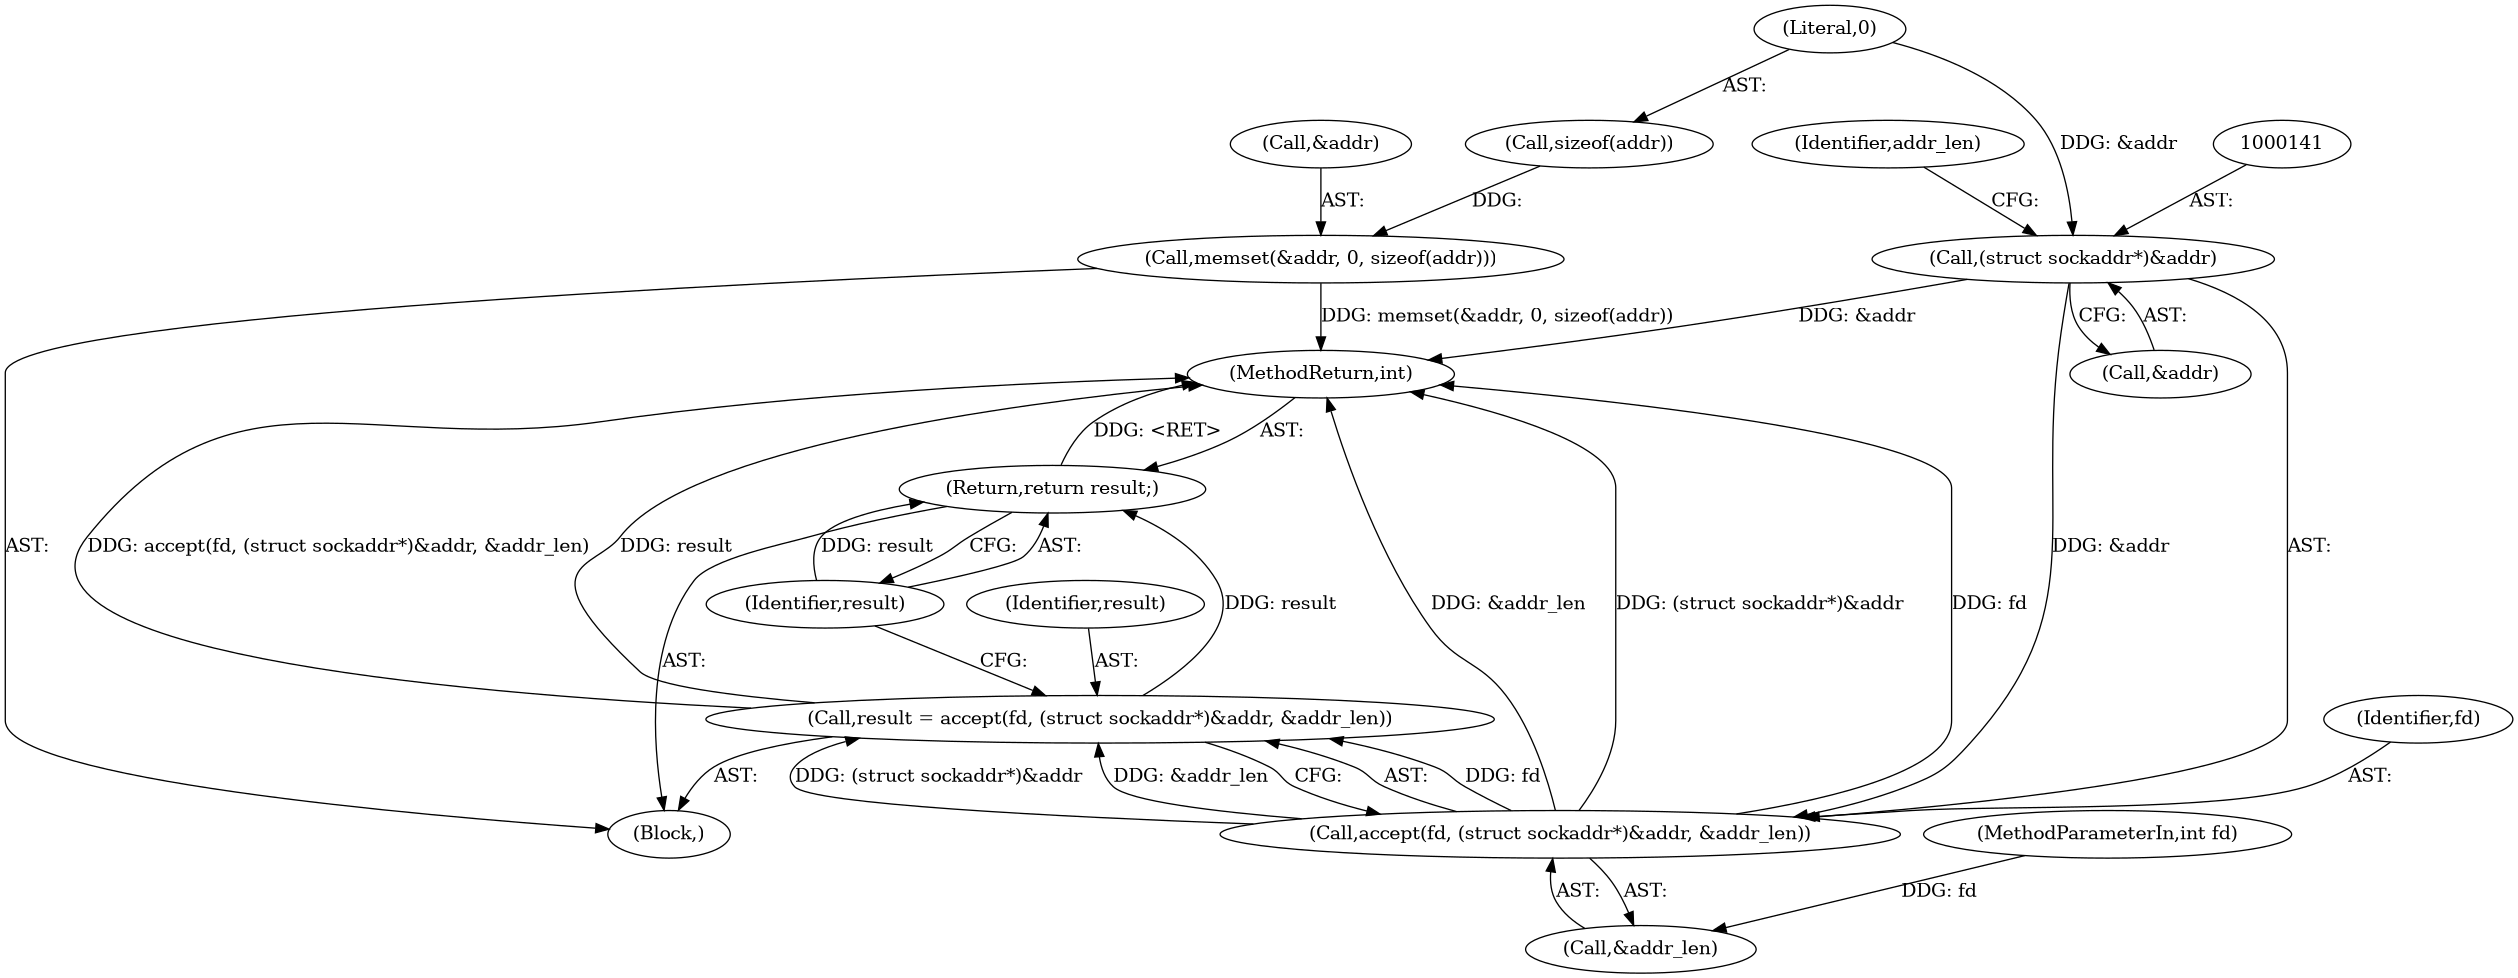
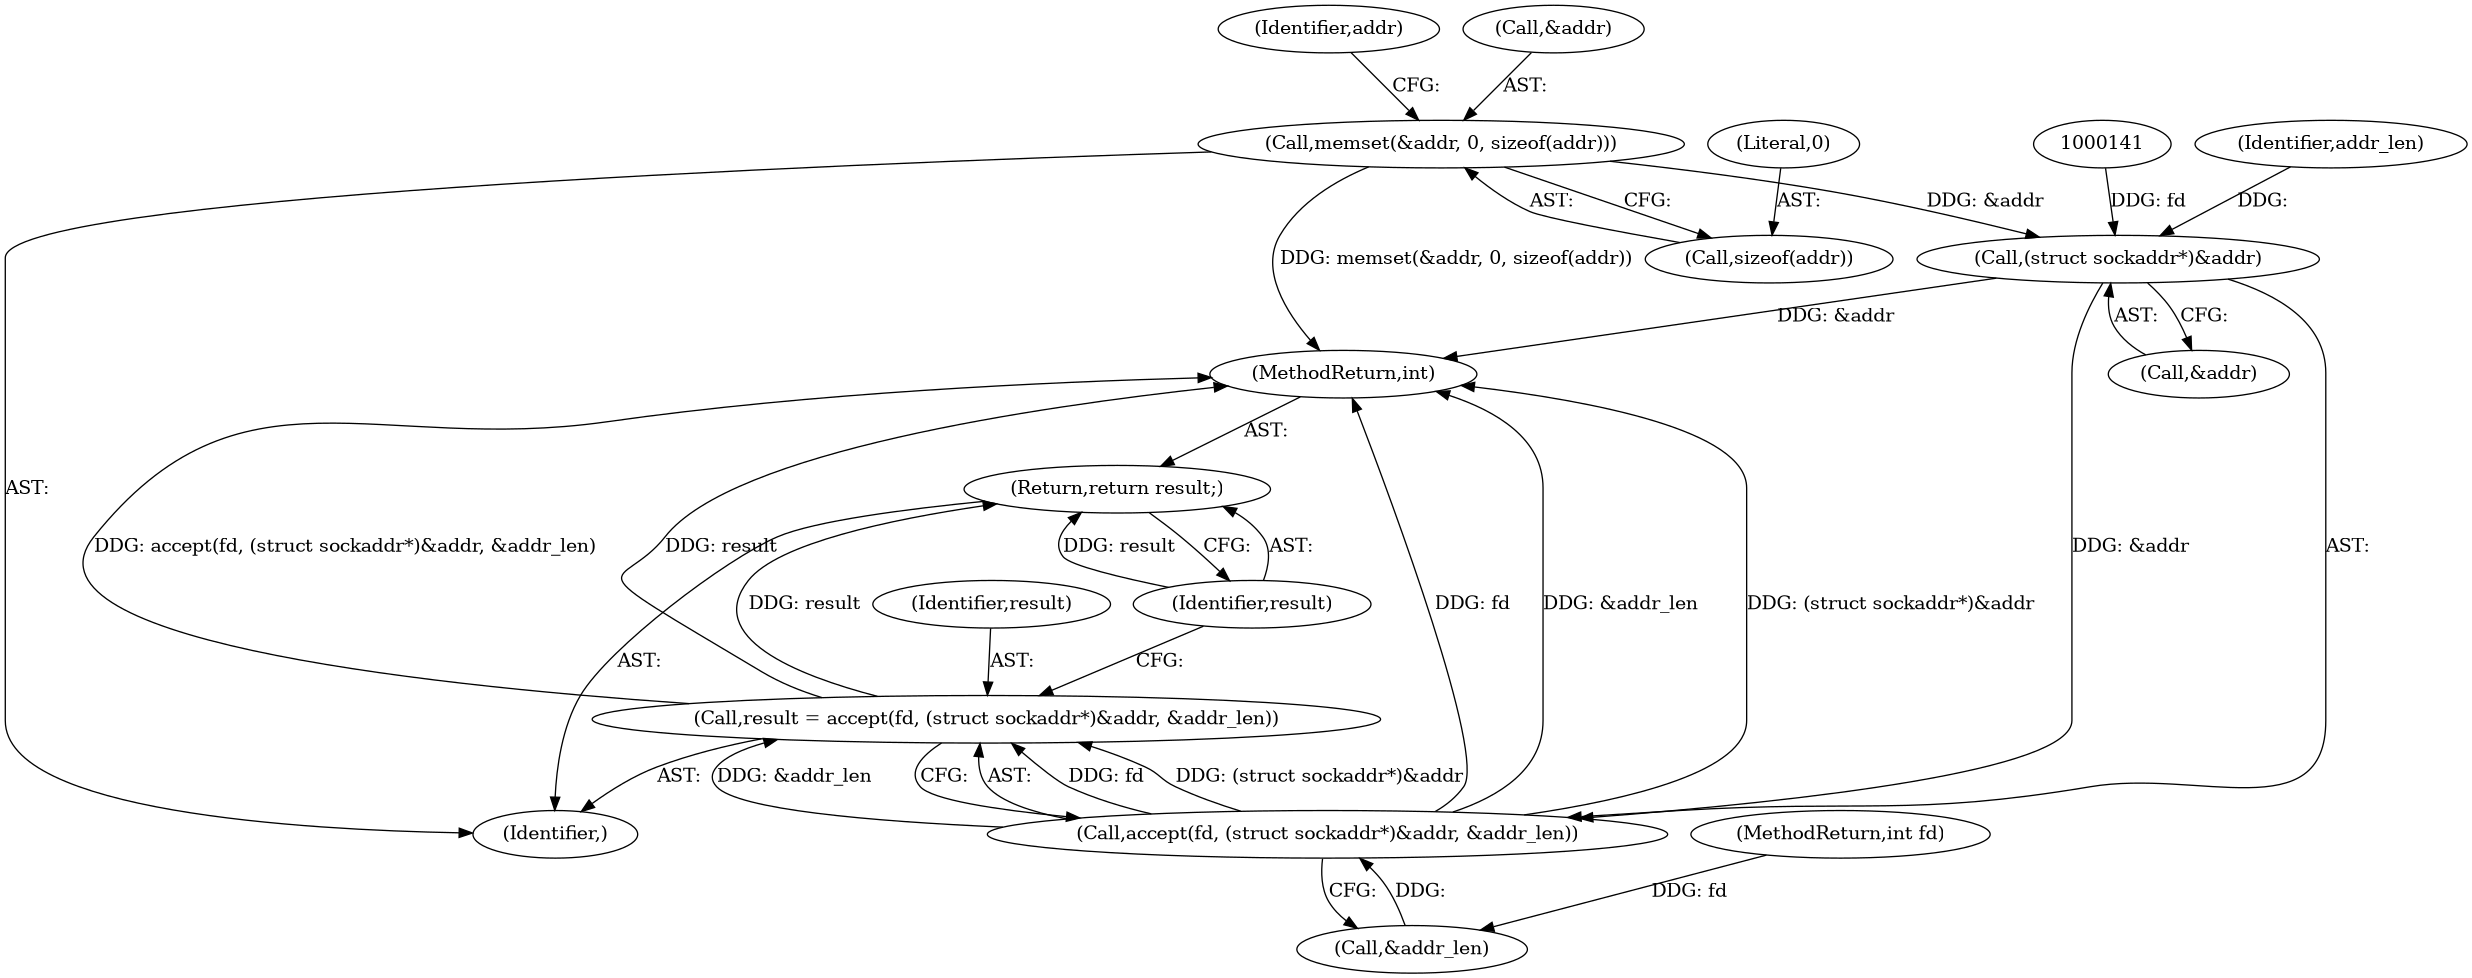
node "(Identifier,addr)": added
edge "(Literal,0)" -> "(Call,(struct sockaddr*)&addr)": now "(Call,memset(&addr, 0, sizeof(addr)))" -> "(Call,(struct sockaddr*)&addr)"
edge "(Call,memset(&addr, 0, sizeof(addr)))" -> "(Call,sizeof(addr))": added, label "CFG:"
edge "(Call,sizeof(addr))" -> "(Call,memset(&addr, 0, sizeof(addr)))": label "DDG: " -> "AST: "
edge "(Identifier,addr_len)" -> "(Call,(struct sockaddr*)&addr)": label "CFG: " -> "DDG: "
edge "1000141" -> "(Call,(struct sockaddr*)&addr)": label "AST: " -> "DDG: fd"
edge "(Return,return result;)" -> "(MethodReturn,int)": removed, label "DDG: <RET>"
node "(Identifier,fd)": removed
node "(Block,)": label "(Block,)" -> "(Identifier,)"
node "(MethodParameterIn,int fd)": label "(MethodParameterIn,int fd)" -> "(MethodReturn,int fd)"
edge "(Call,&addr_len)" -> "(Call,accept(fd, (struct sockaddr*)&addr, &addr_len))": label "AST: " -> "DDG: "
edge "(Call,accept(fd, (struct sockaddr*)&addr, &addr_len))" -> "(Call,&addr_len)": label "AST: " -> "CFG: "
